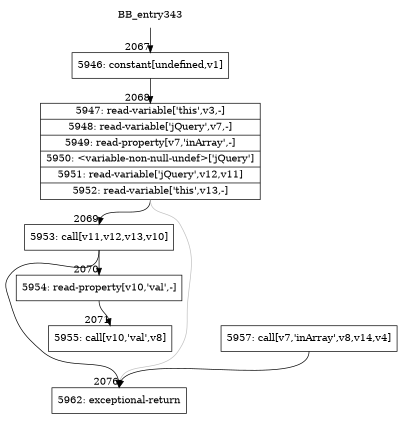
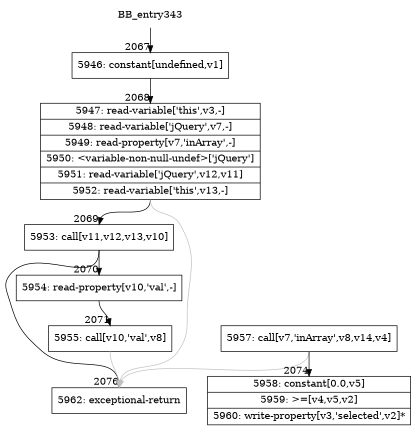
edge "5955: call[v10,'val',v8]" -> "5962: exceptional-return": added
edge "5957: call[v7,'inArray',v8,v14,v4]" -> "5962: exceptional-return": color black -> gray
node "5958: constant[0.0,v5]": added
